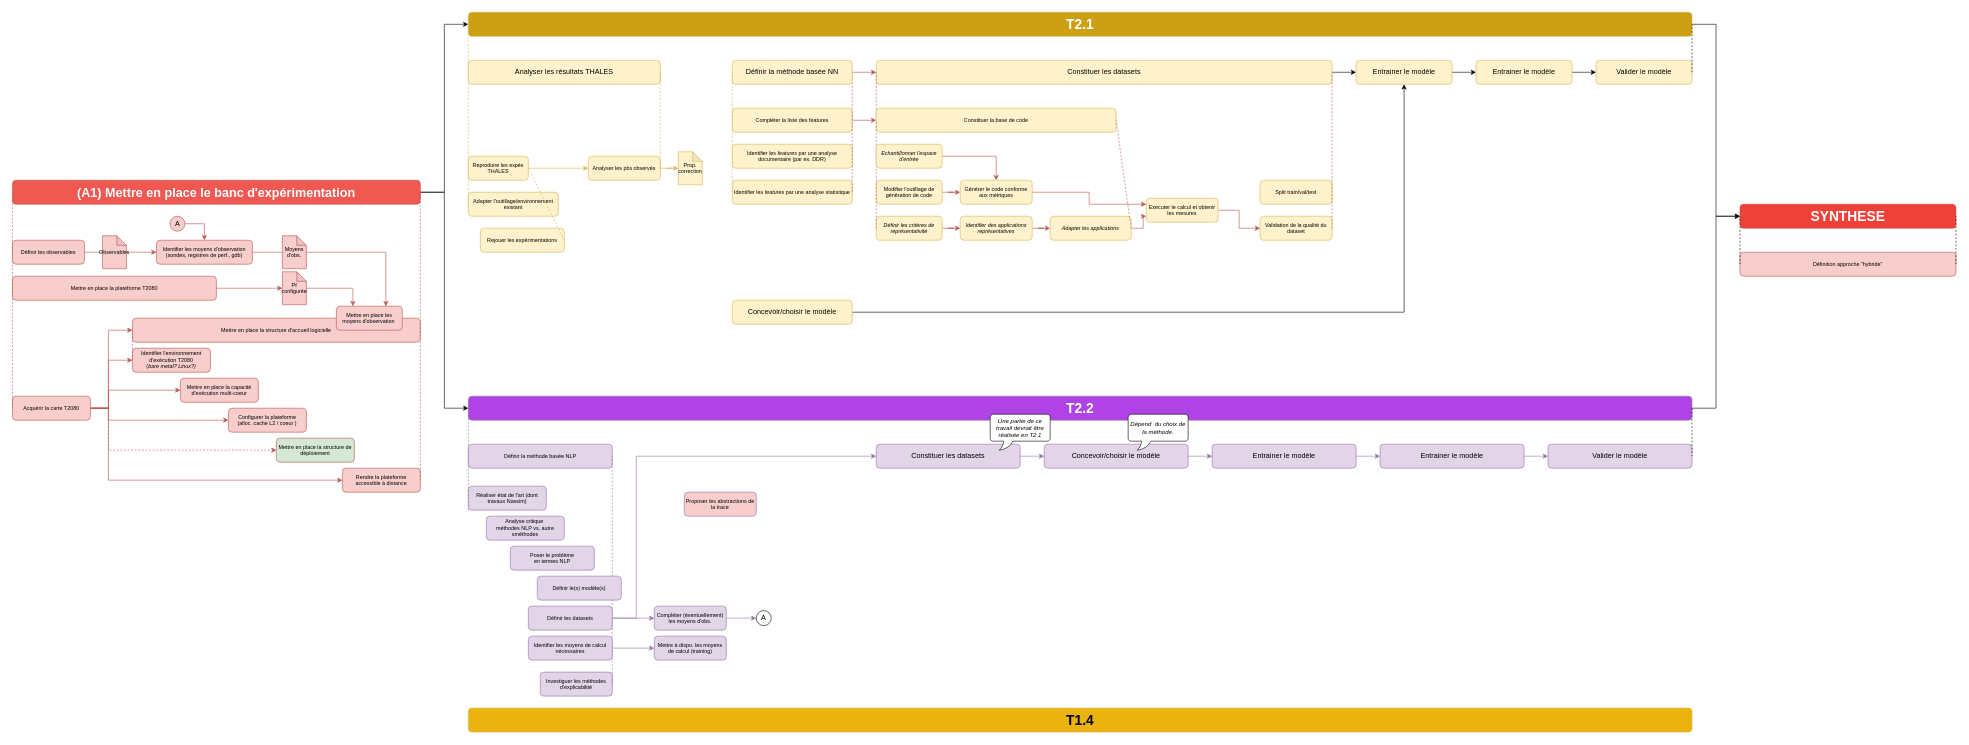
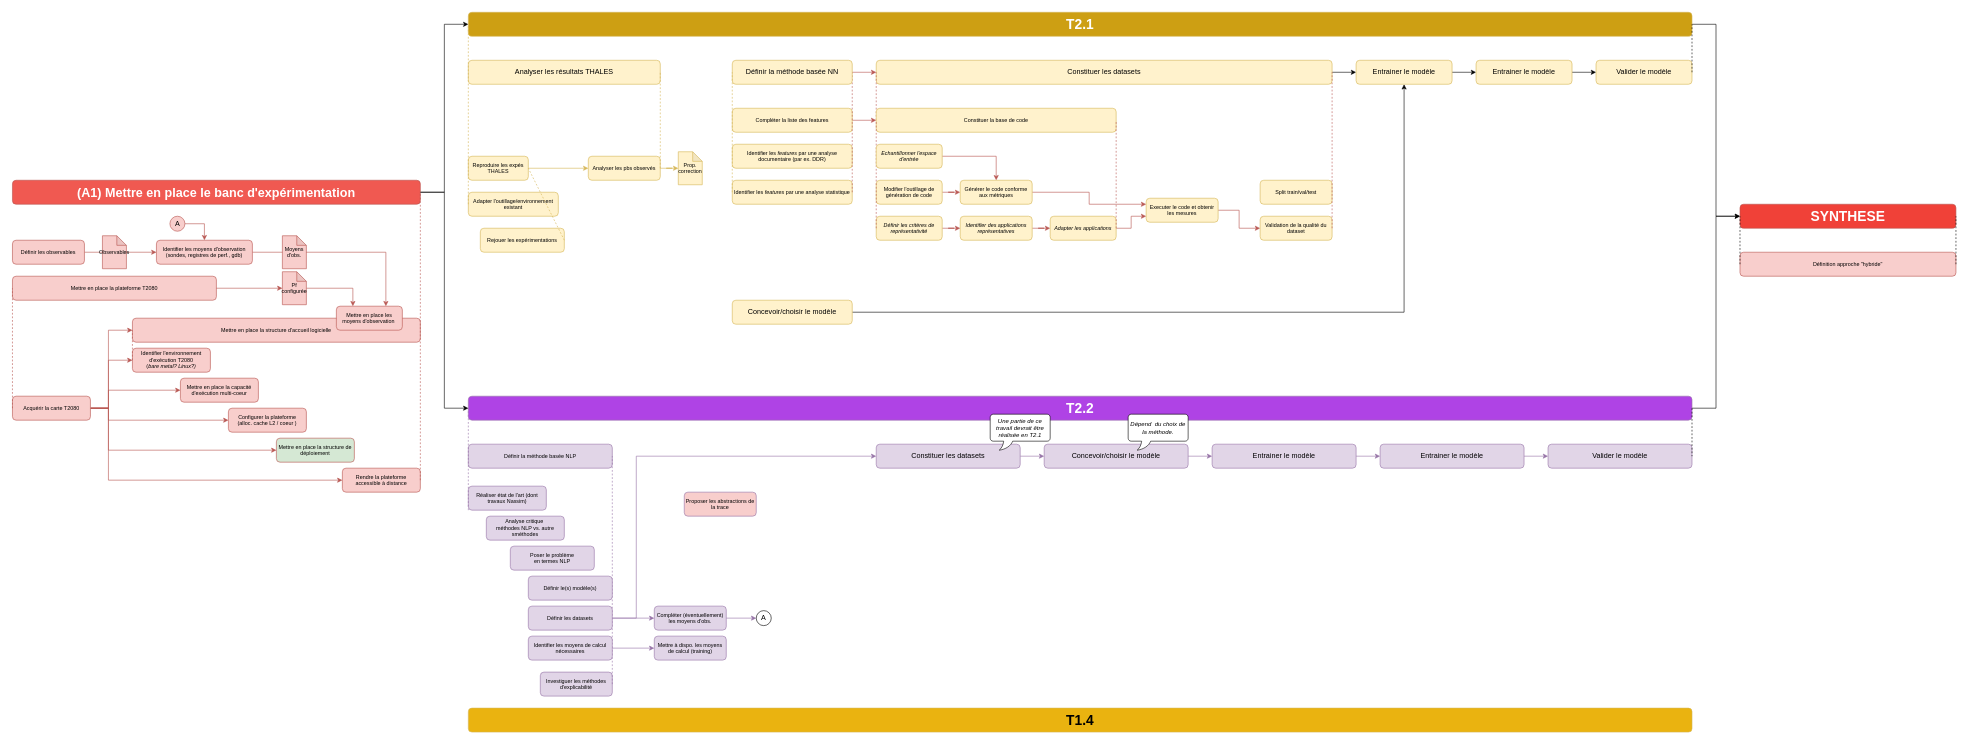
node "Executer le calcul et obtenir les mesures": label "Executer le calcul et obtenir les mesures" -> "Executer le code et obtenir les mesures"
edge "(A1) Mettre en place le banc d'expérimentation" -- "Mettre en place la plateforme T2080": removed
node "Adapter les applications": size 81x24 -> 66x24
edge "Acquérir la carte T2080" -> "Mettre en place la structure de déploiement": style dashed -> solid
node "Définir le(s) modèle(s)": moved (579, 588) -> (570, 588)
